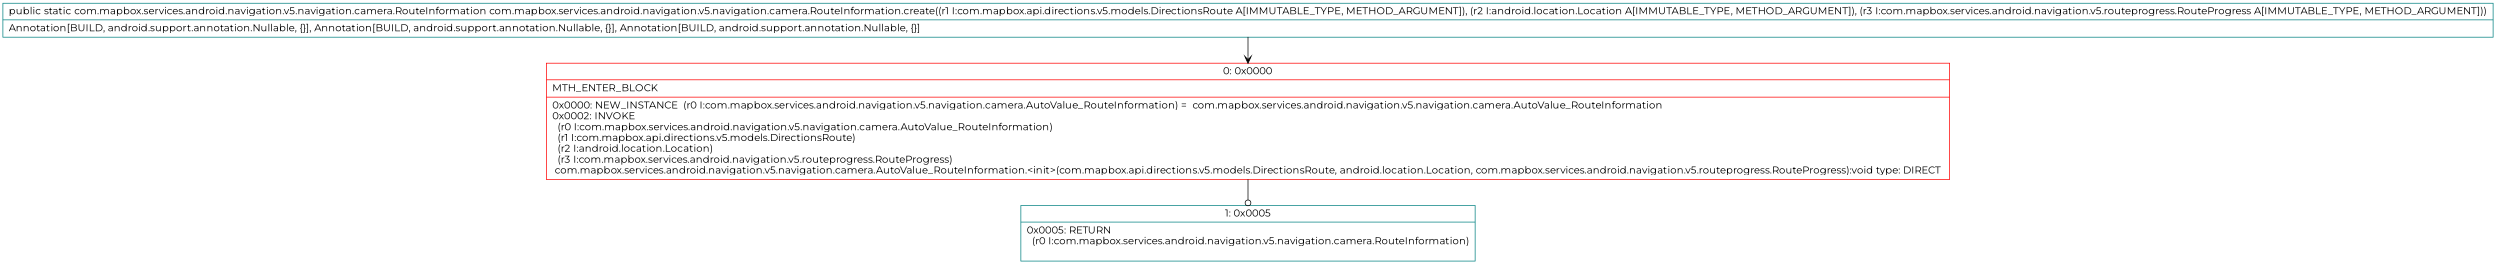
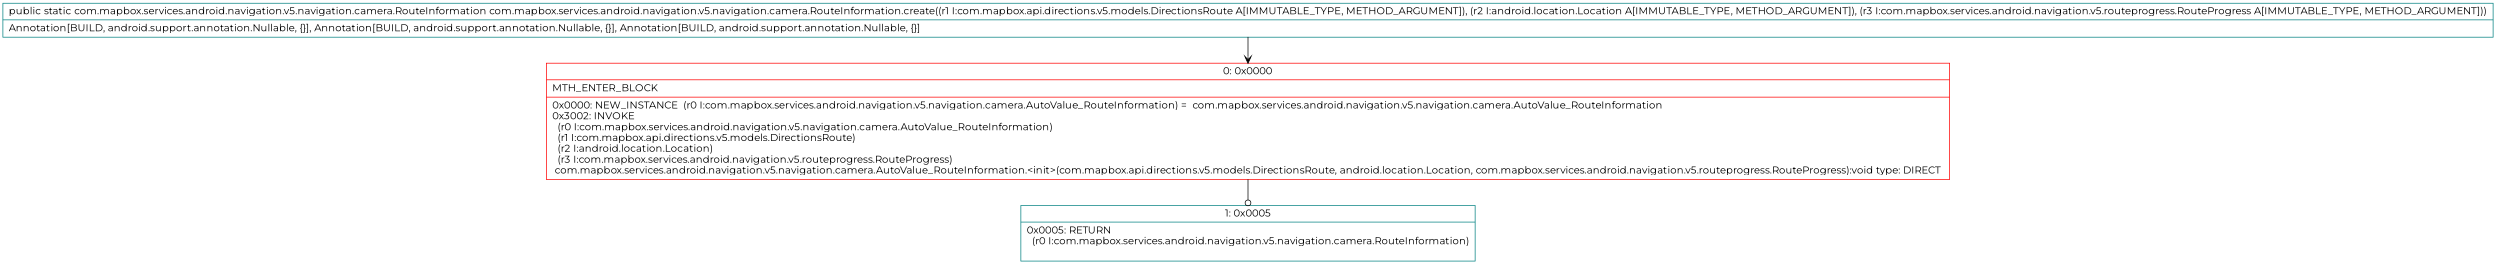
node "0: 0x0000": text "0x0002: INVOKE" -> "0x3002: INVOKE"
